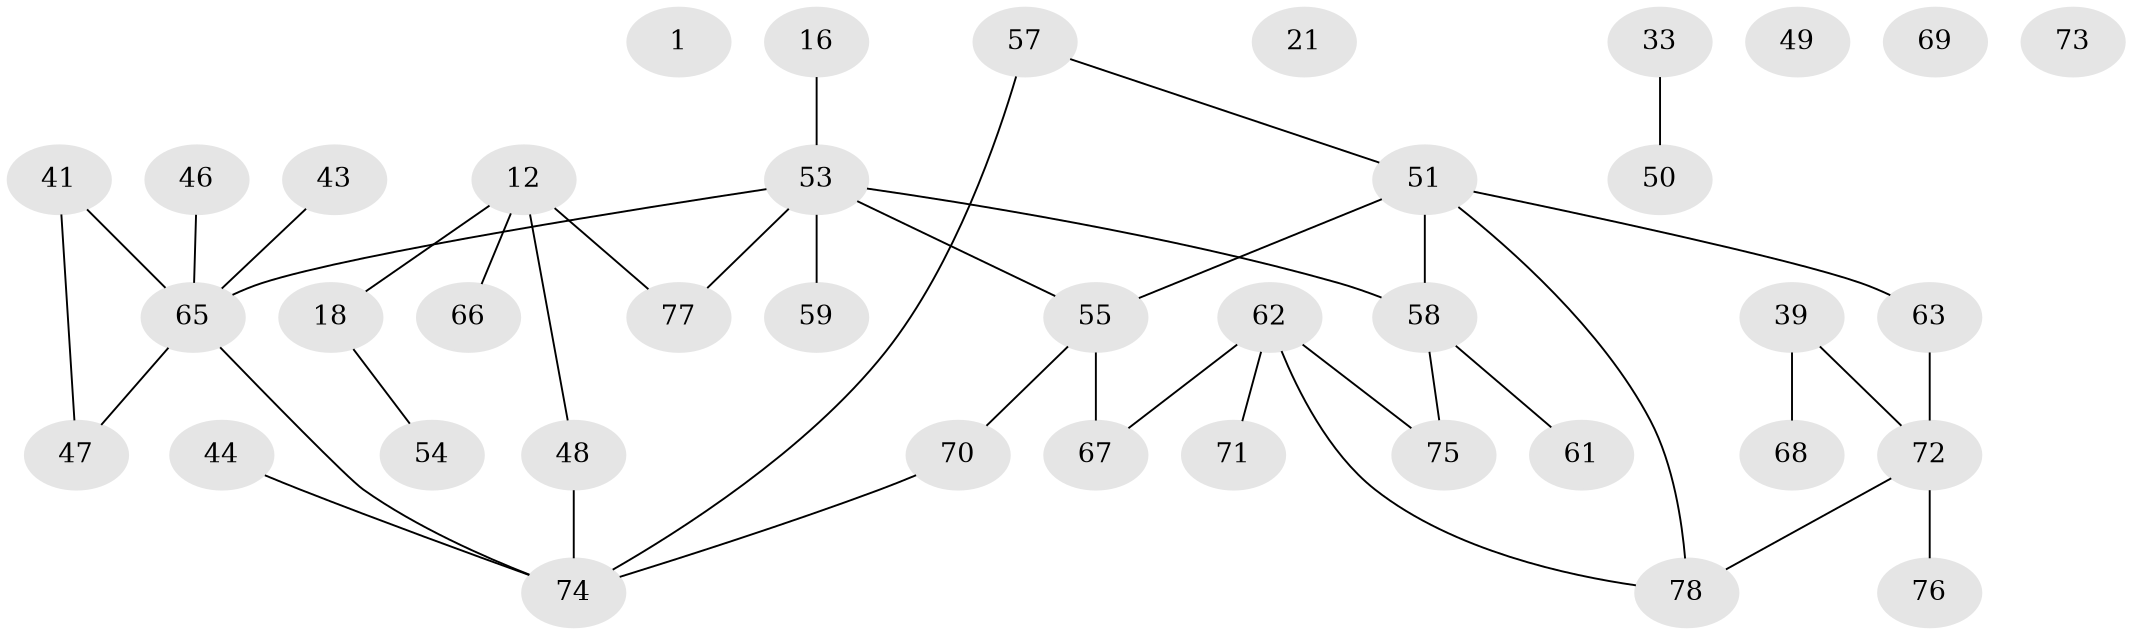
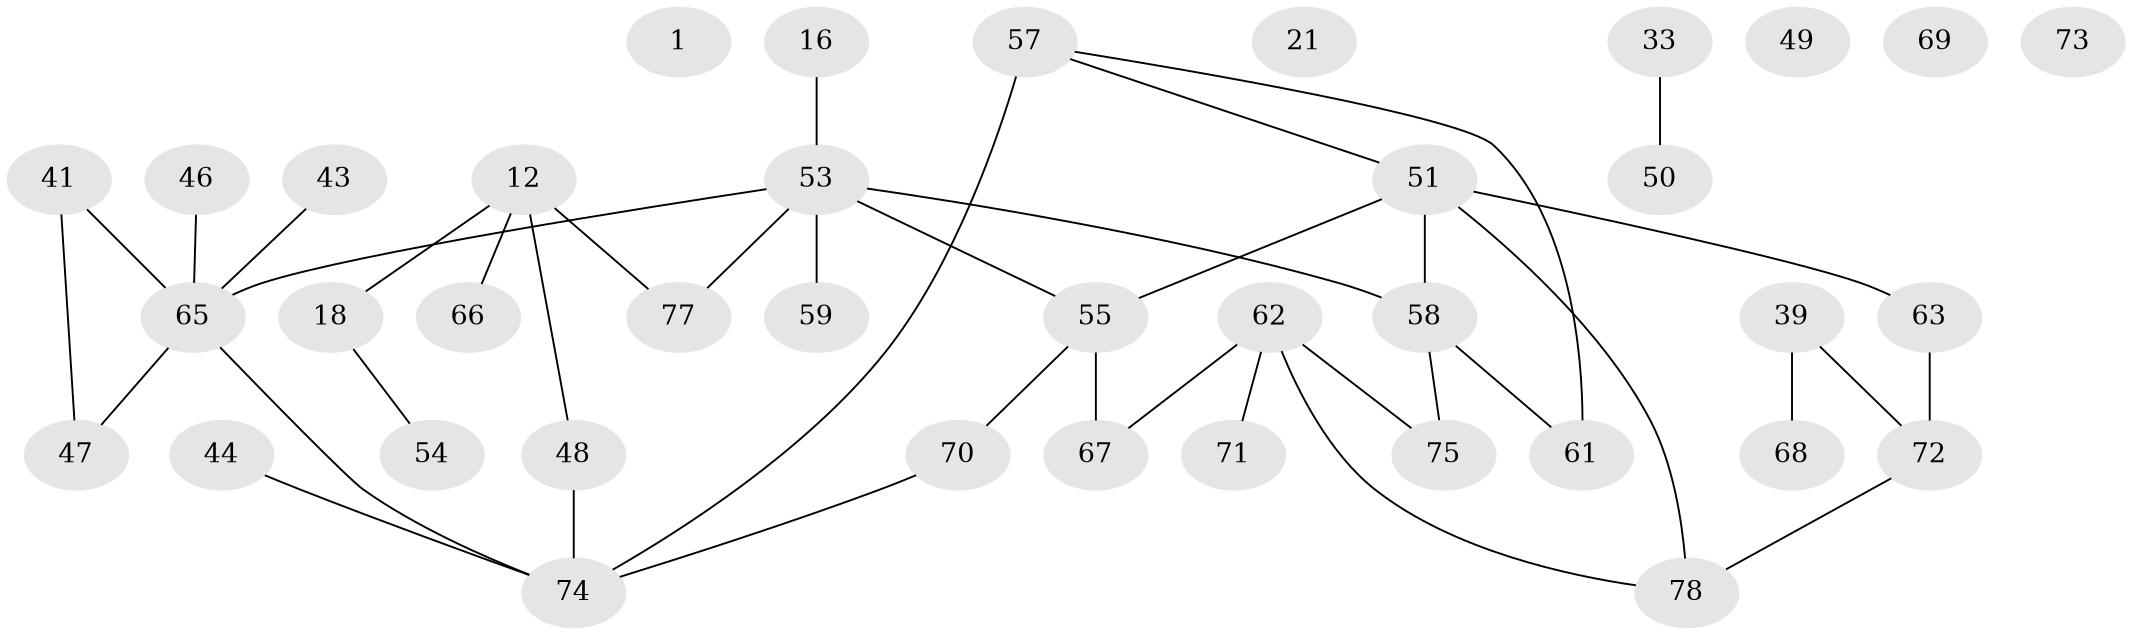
edge "57" -- "61": added
node "76": removed
